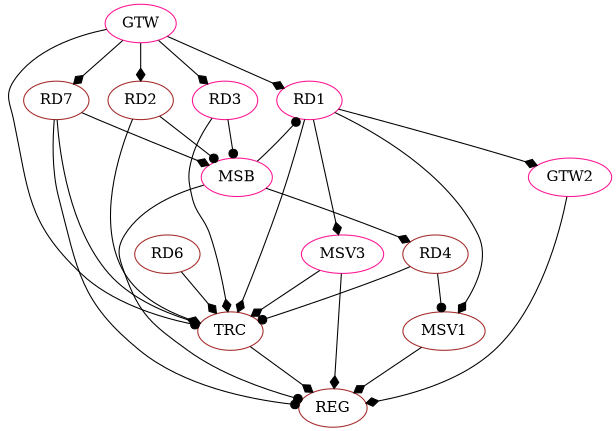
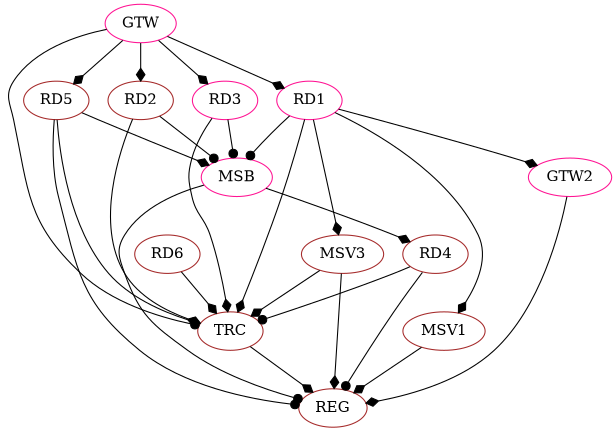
node "RD7": label "RD7" -> "RD5"
edge "MSB" -> "RD1": reversed
node "MSV3": color deeppink -> brown
edge "RD4" -> "MSV1": now "RD4" -> "REG"
